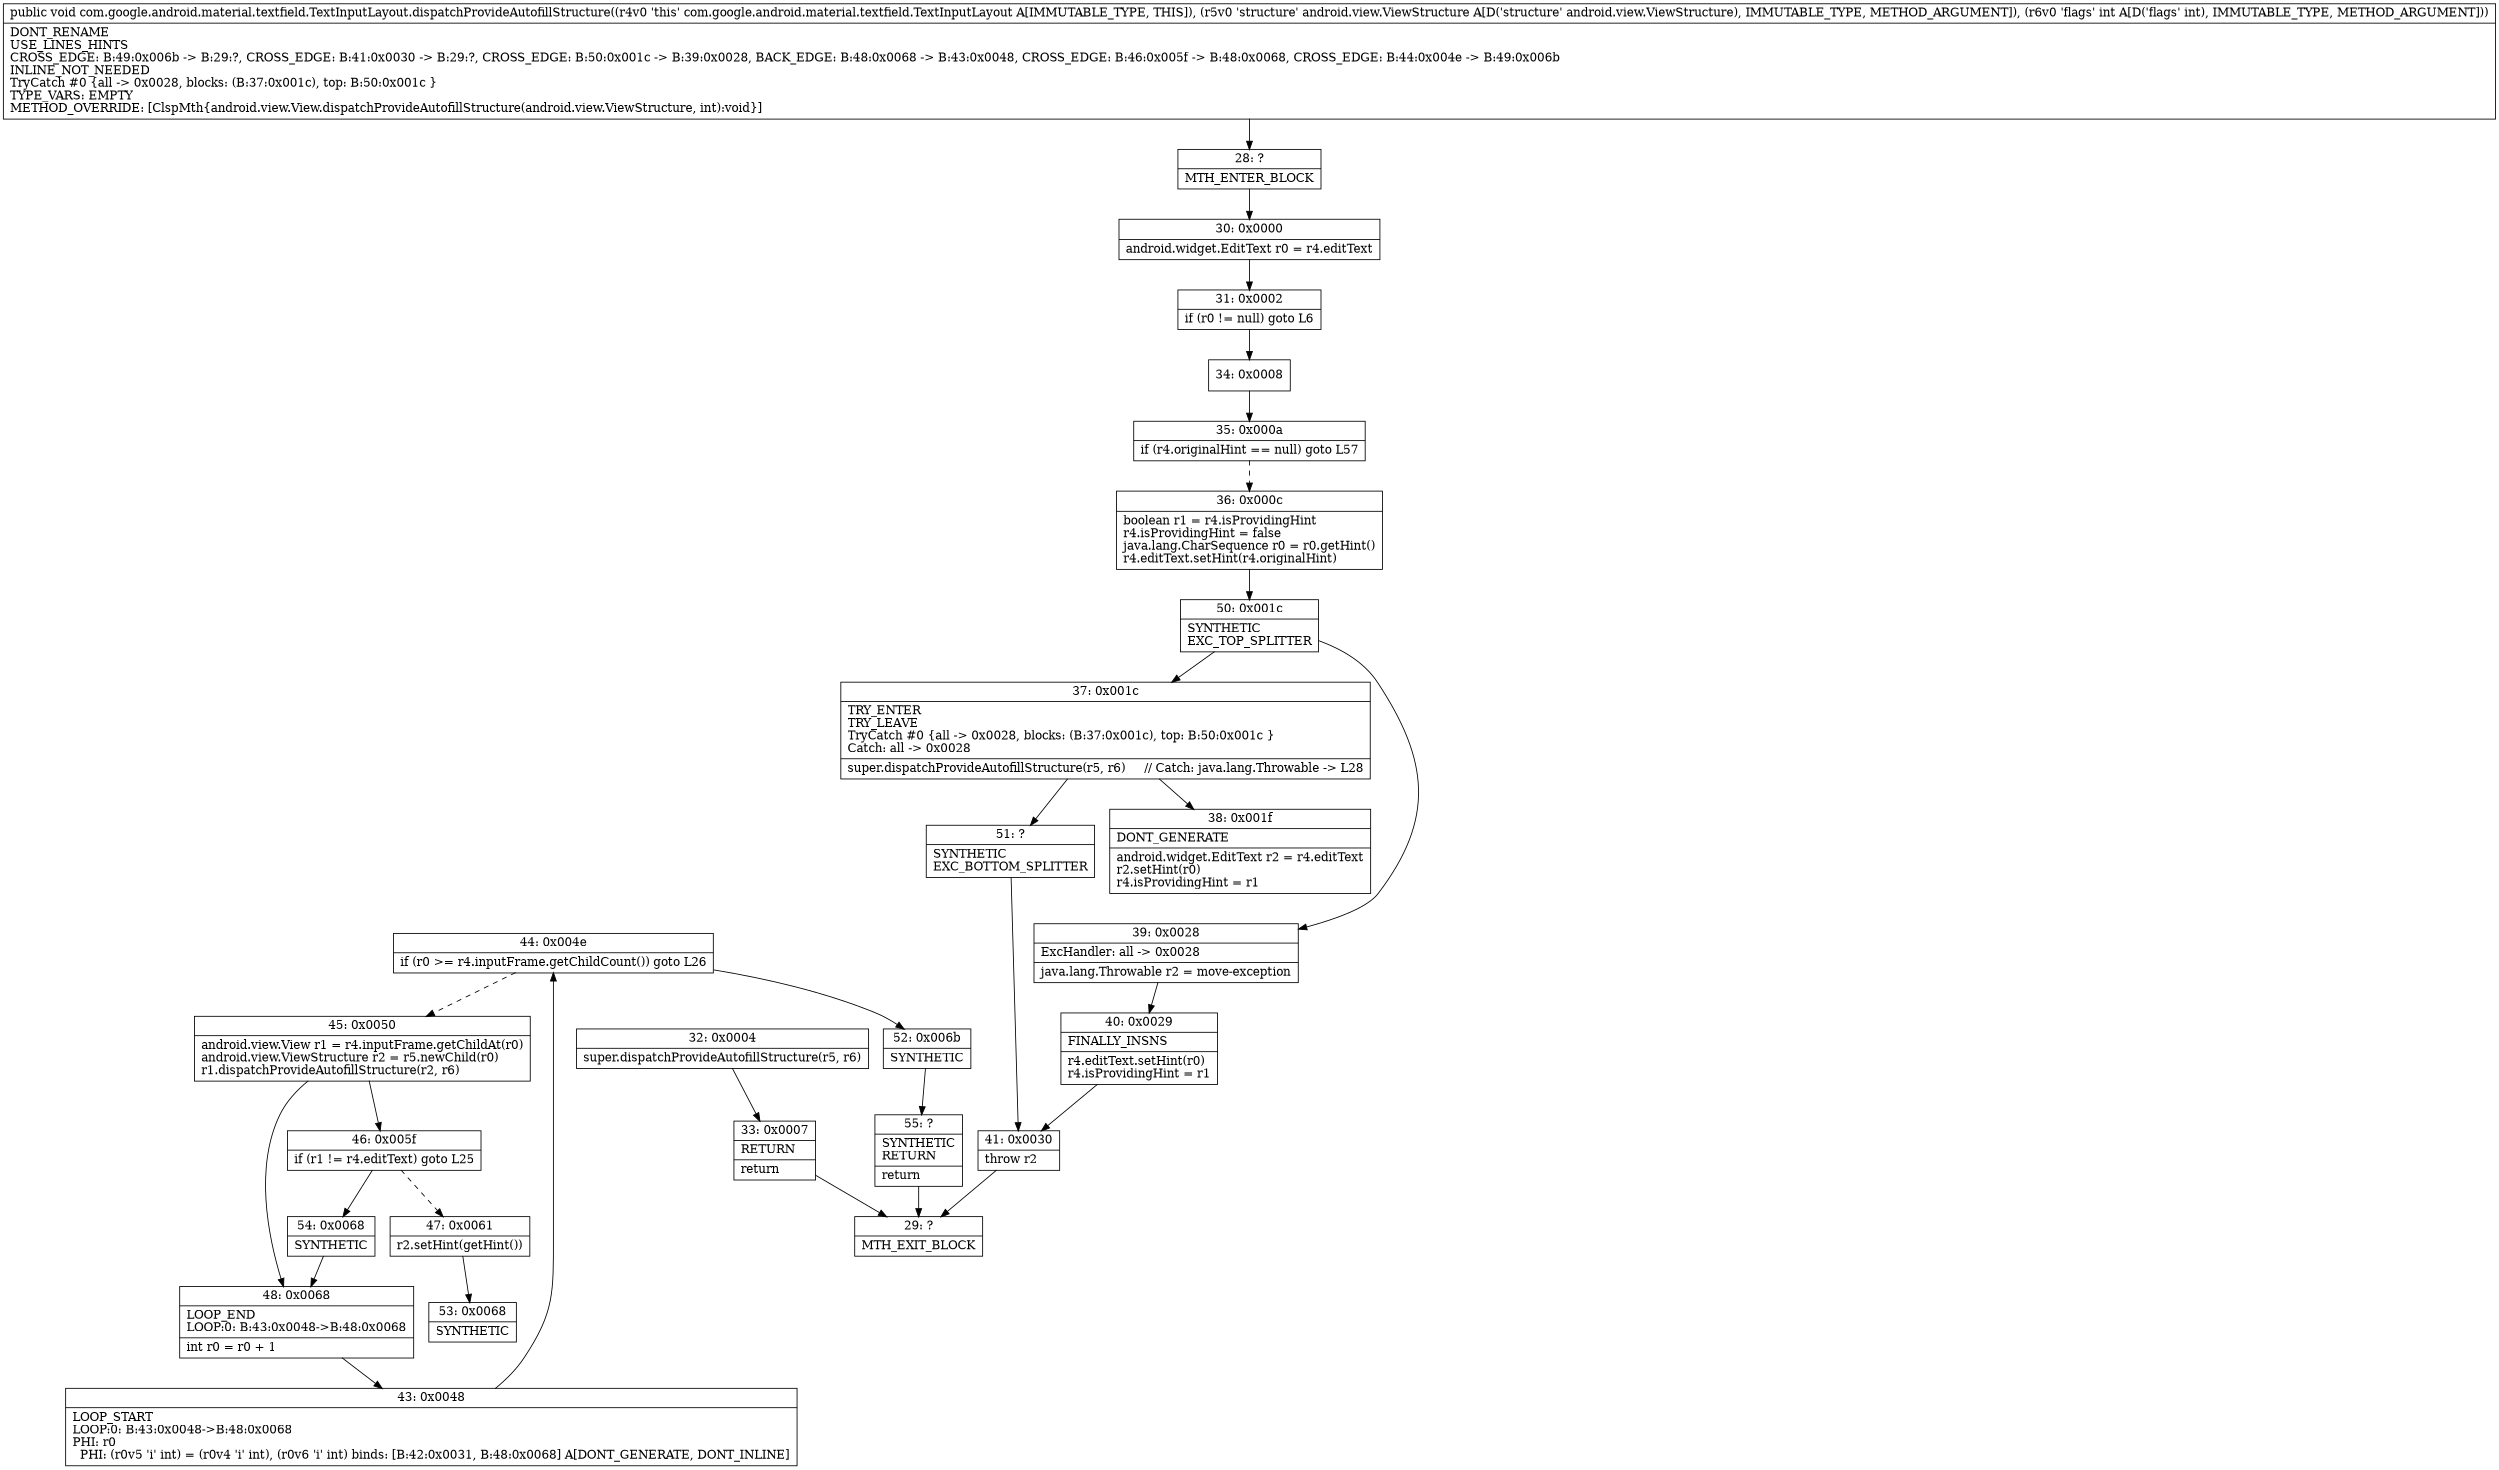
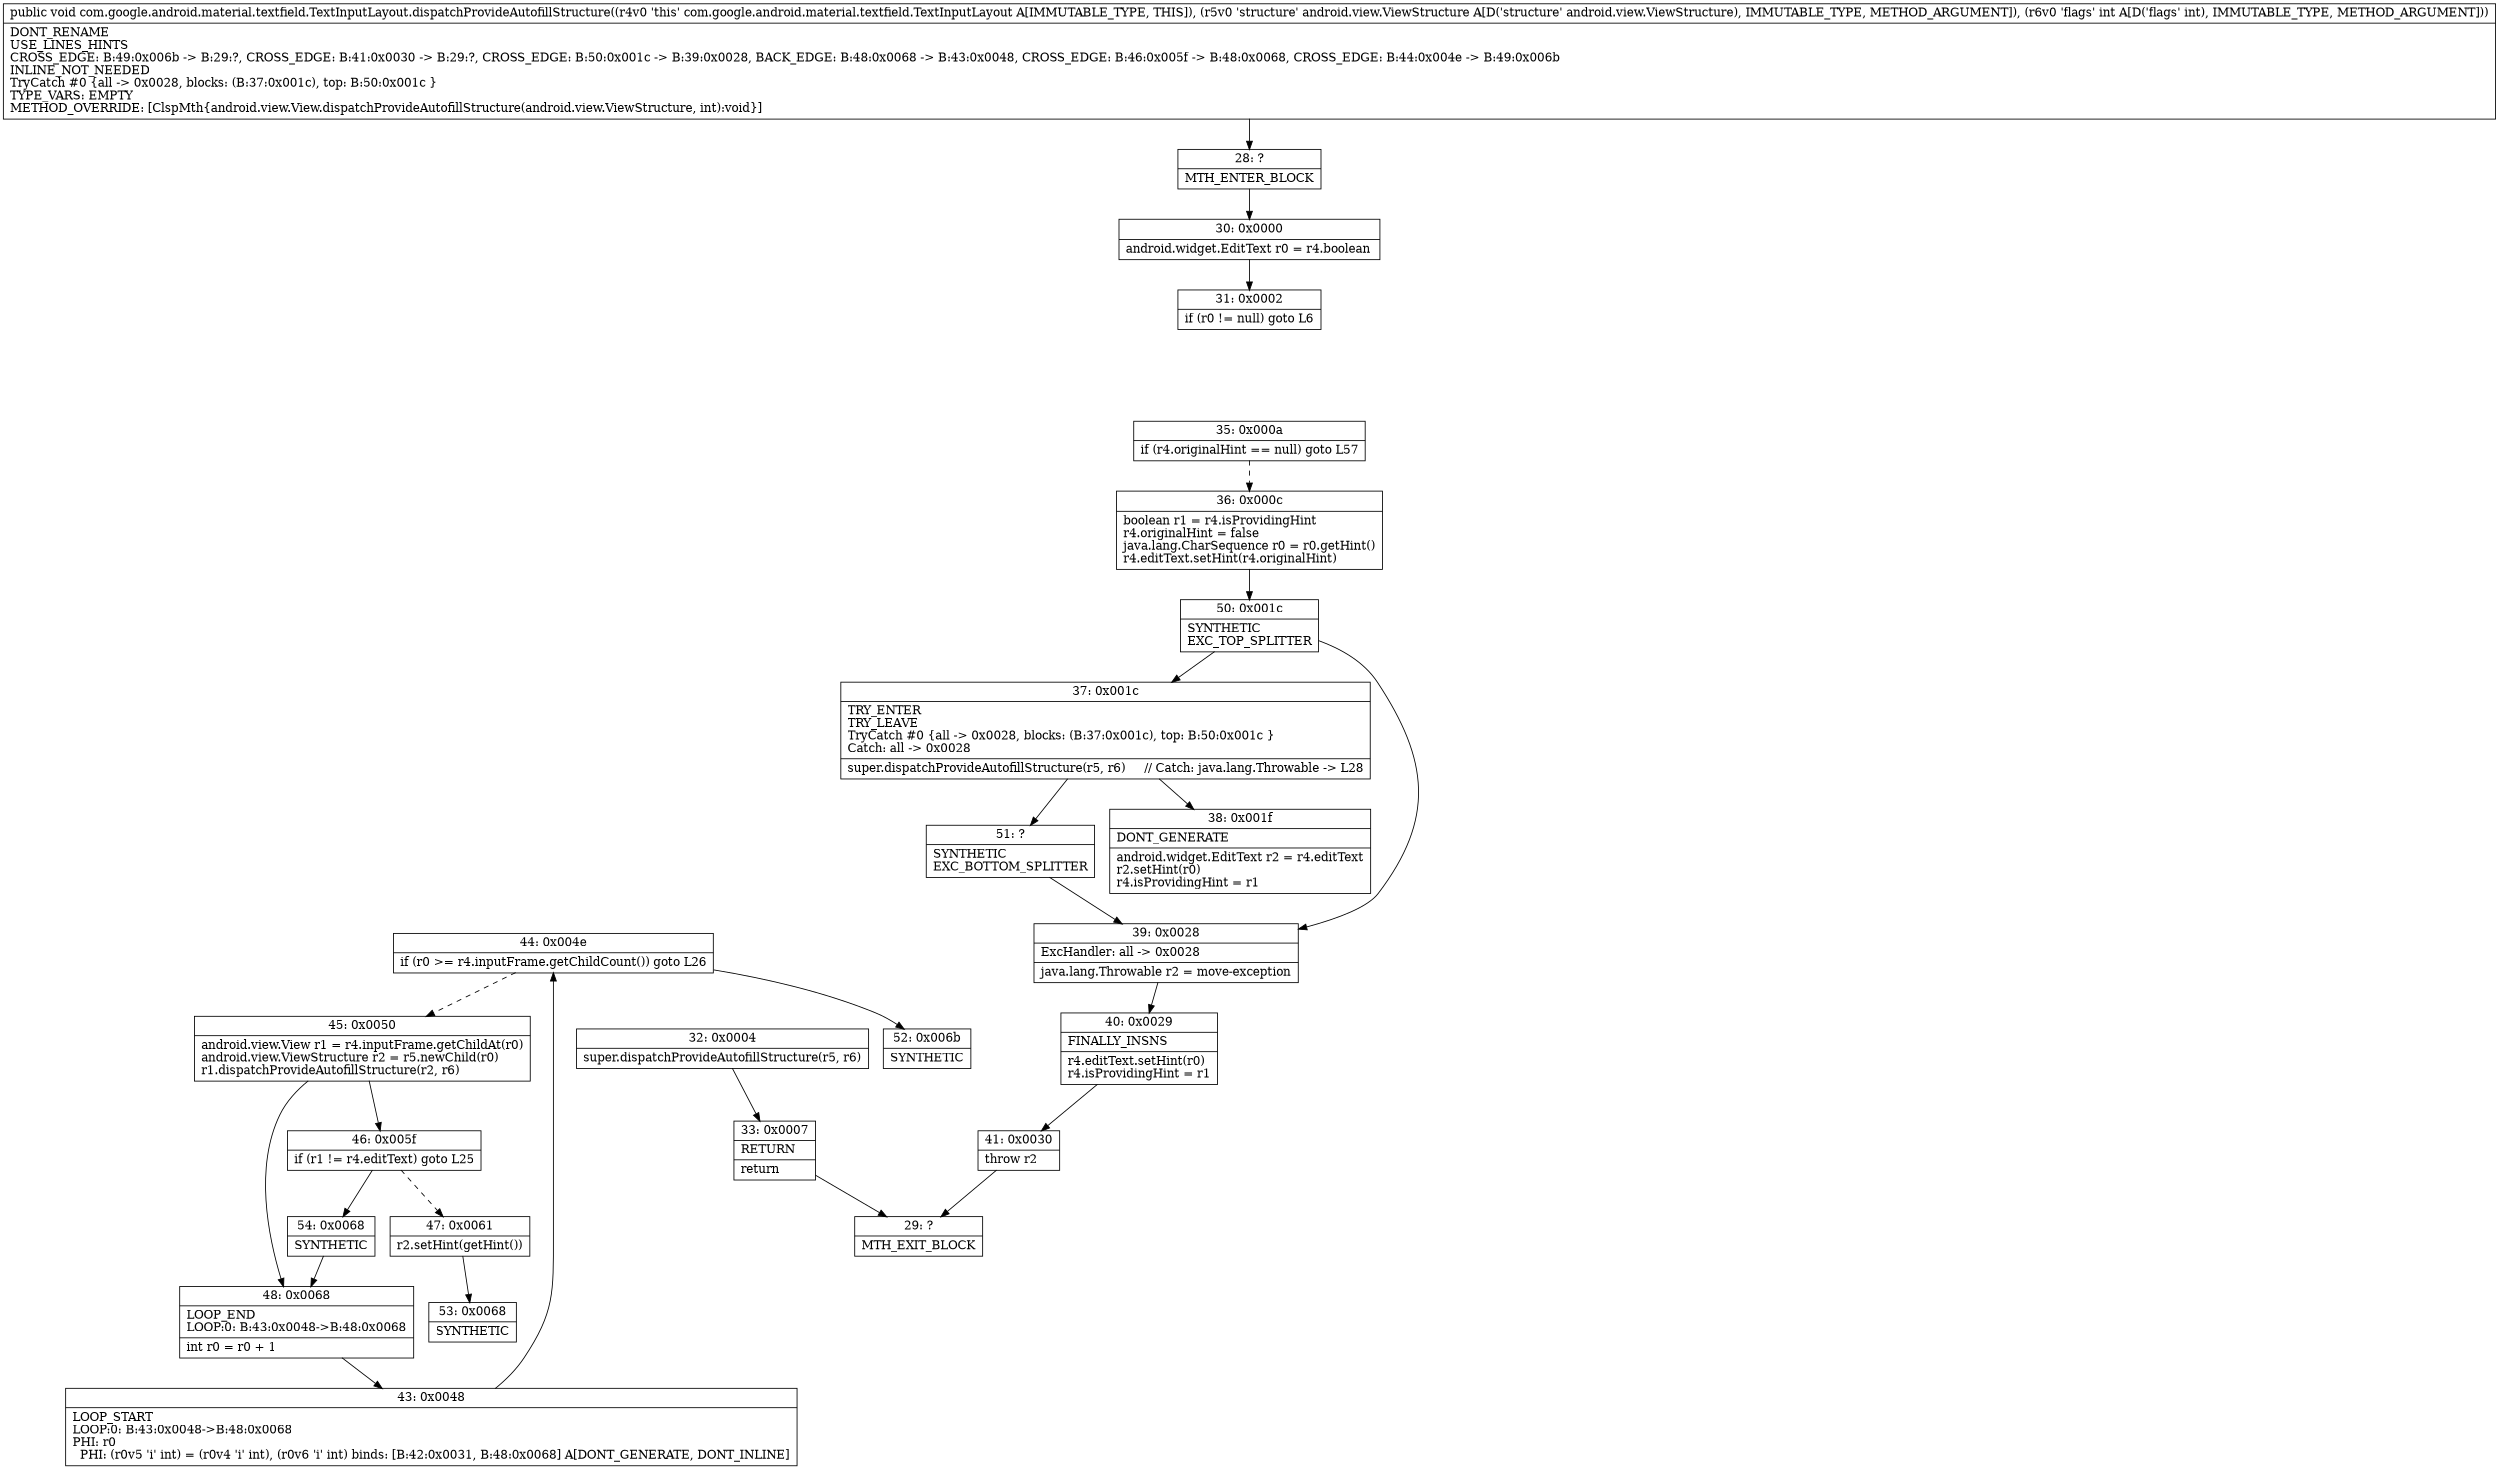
node "30: 0x0000": text "android.widget.EditText r0 = r4.editText" -> "android.widget.EditText r0 = r4.boolean"
node "34: 0x0008": removed
node "36: 0x000c": text "r4.isProvidingHint = false" -> "r4.originalHint = false"
edge "51: ?" -> "41: 0x0030": now "51: ?" -> "39: 0x0028"
node "55: ?": removed
